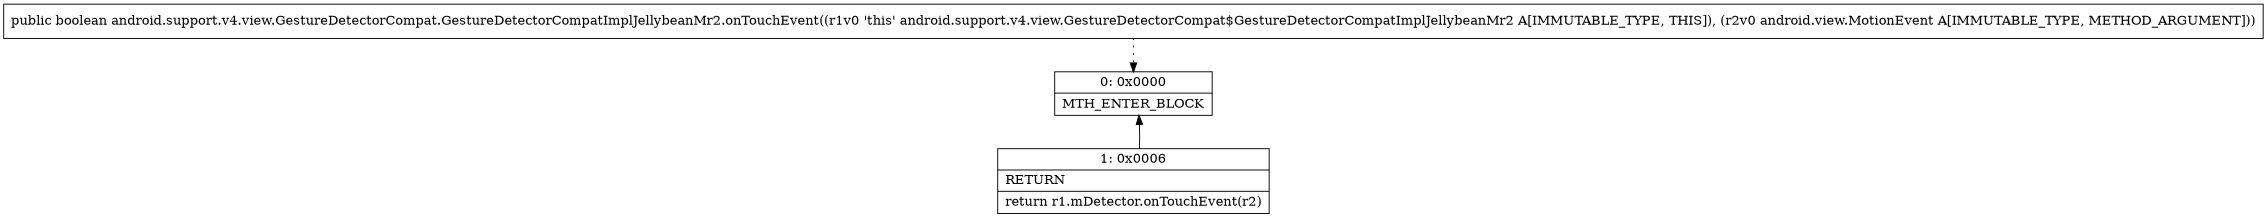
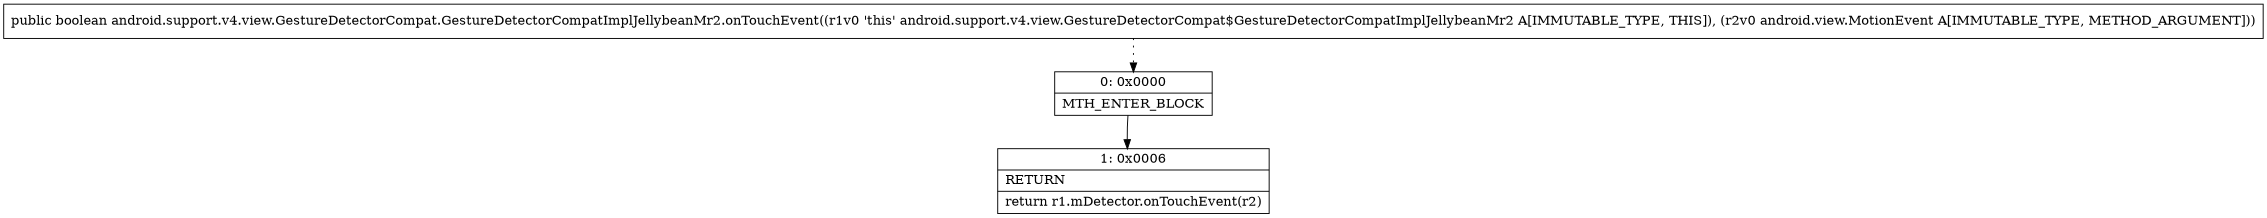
edge "1: 0x0006" -> "0: 0x0000": reversed
